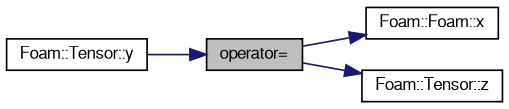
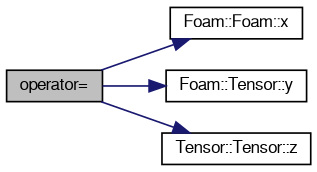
edge "Foam::Tensor::y" -> "operator=": reversed
node "Foam::Tensor::z": label "Foam::Tensor::z" -> "Tensor::Tensor::z"
